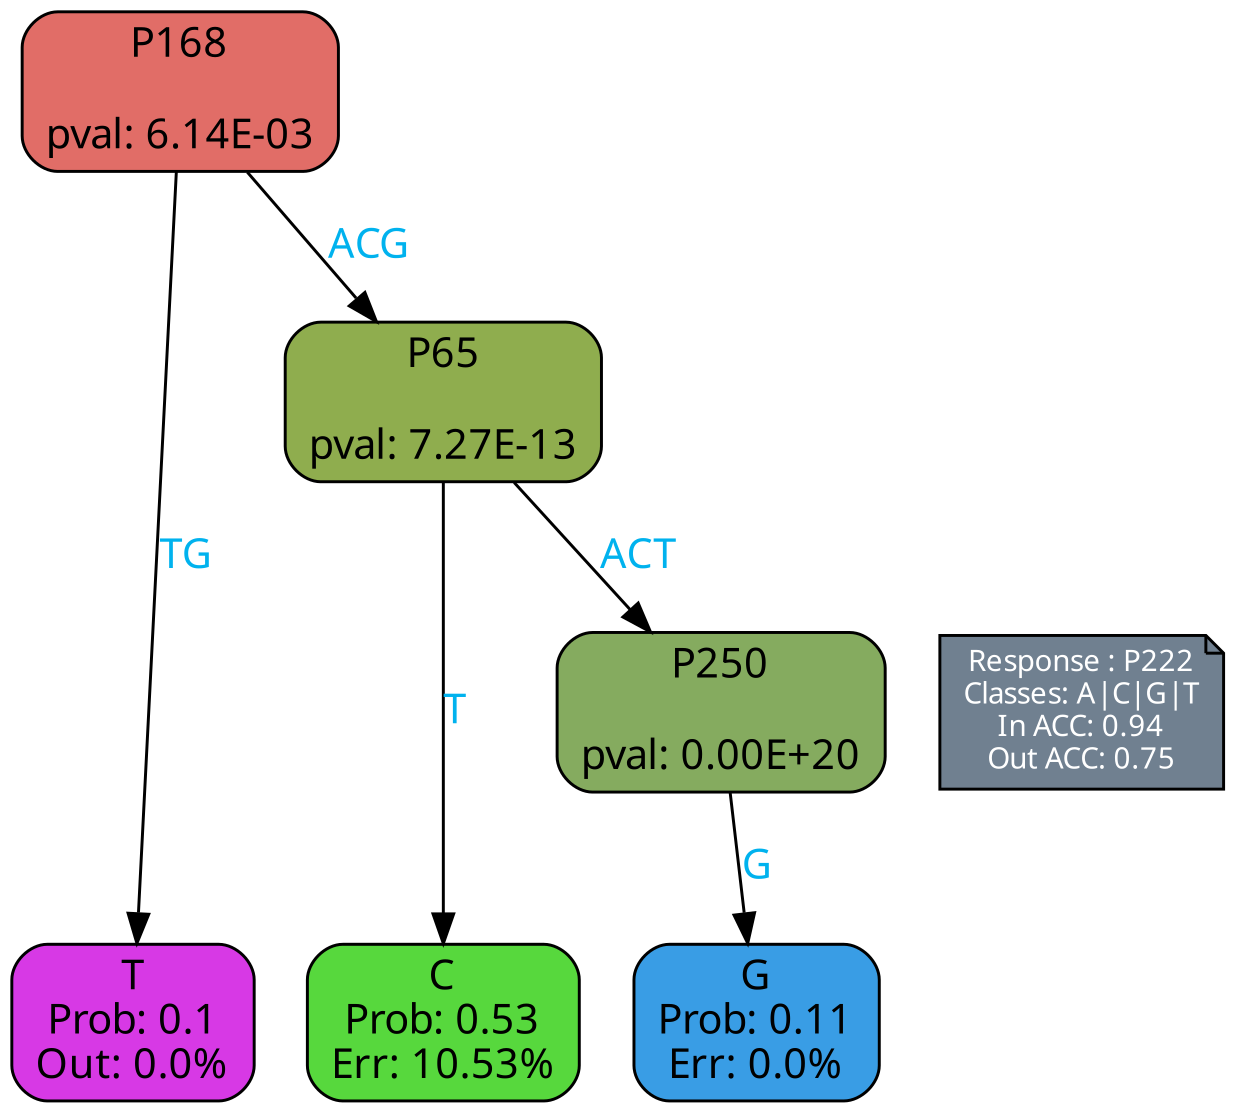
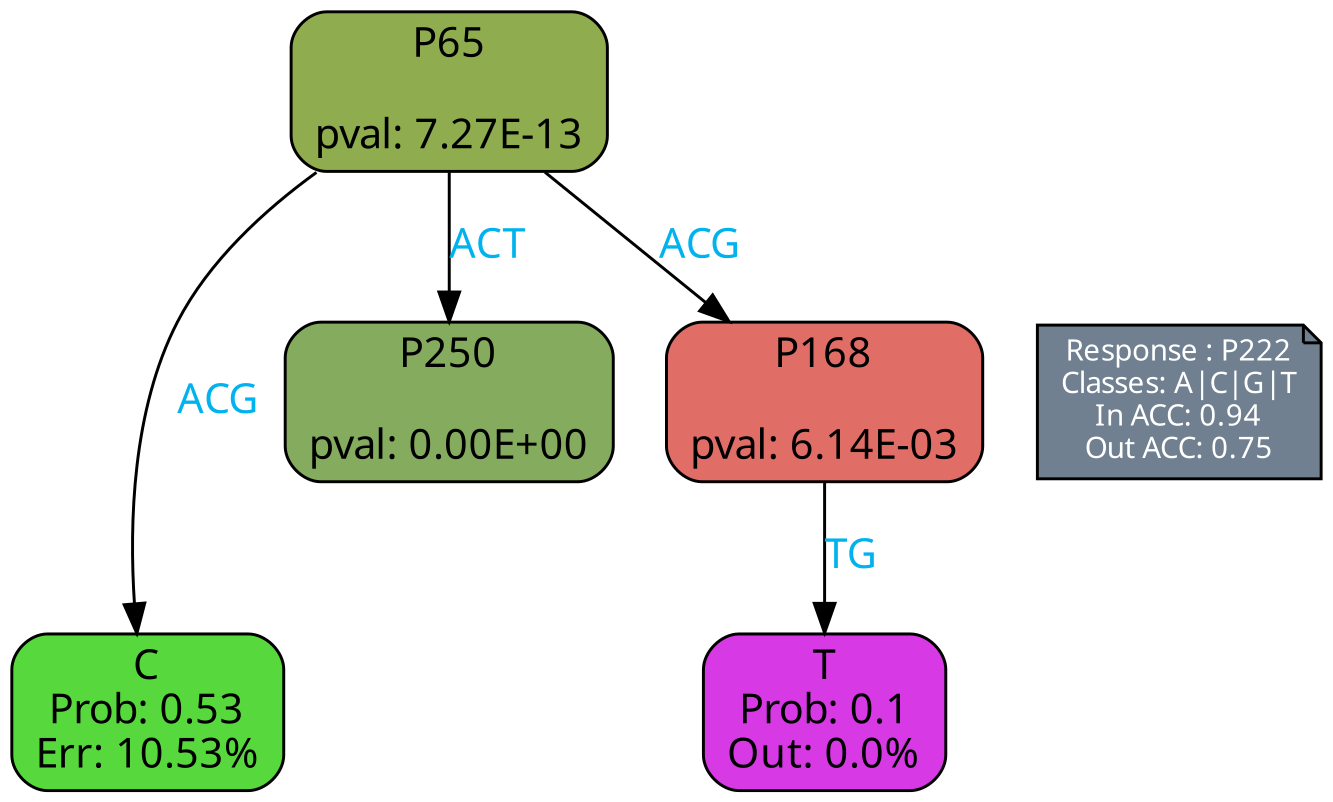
edge "P168 pval: 6.14E-03" -> "P65 pval: 7.27E-13": reversed
edge "P65 pval: 7.27E-13" -> "C Prob: 0.53 Err: 10.53%": label "T" -> "ACG"
node "P250 pval: 0.00E+20": label "P250 pval: 0.00E+20" -> "P250 pval: 0.00E+00"
node "G Prob: 0.11 Err: 0.0%": removed
